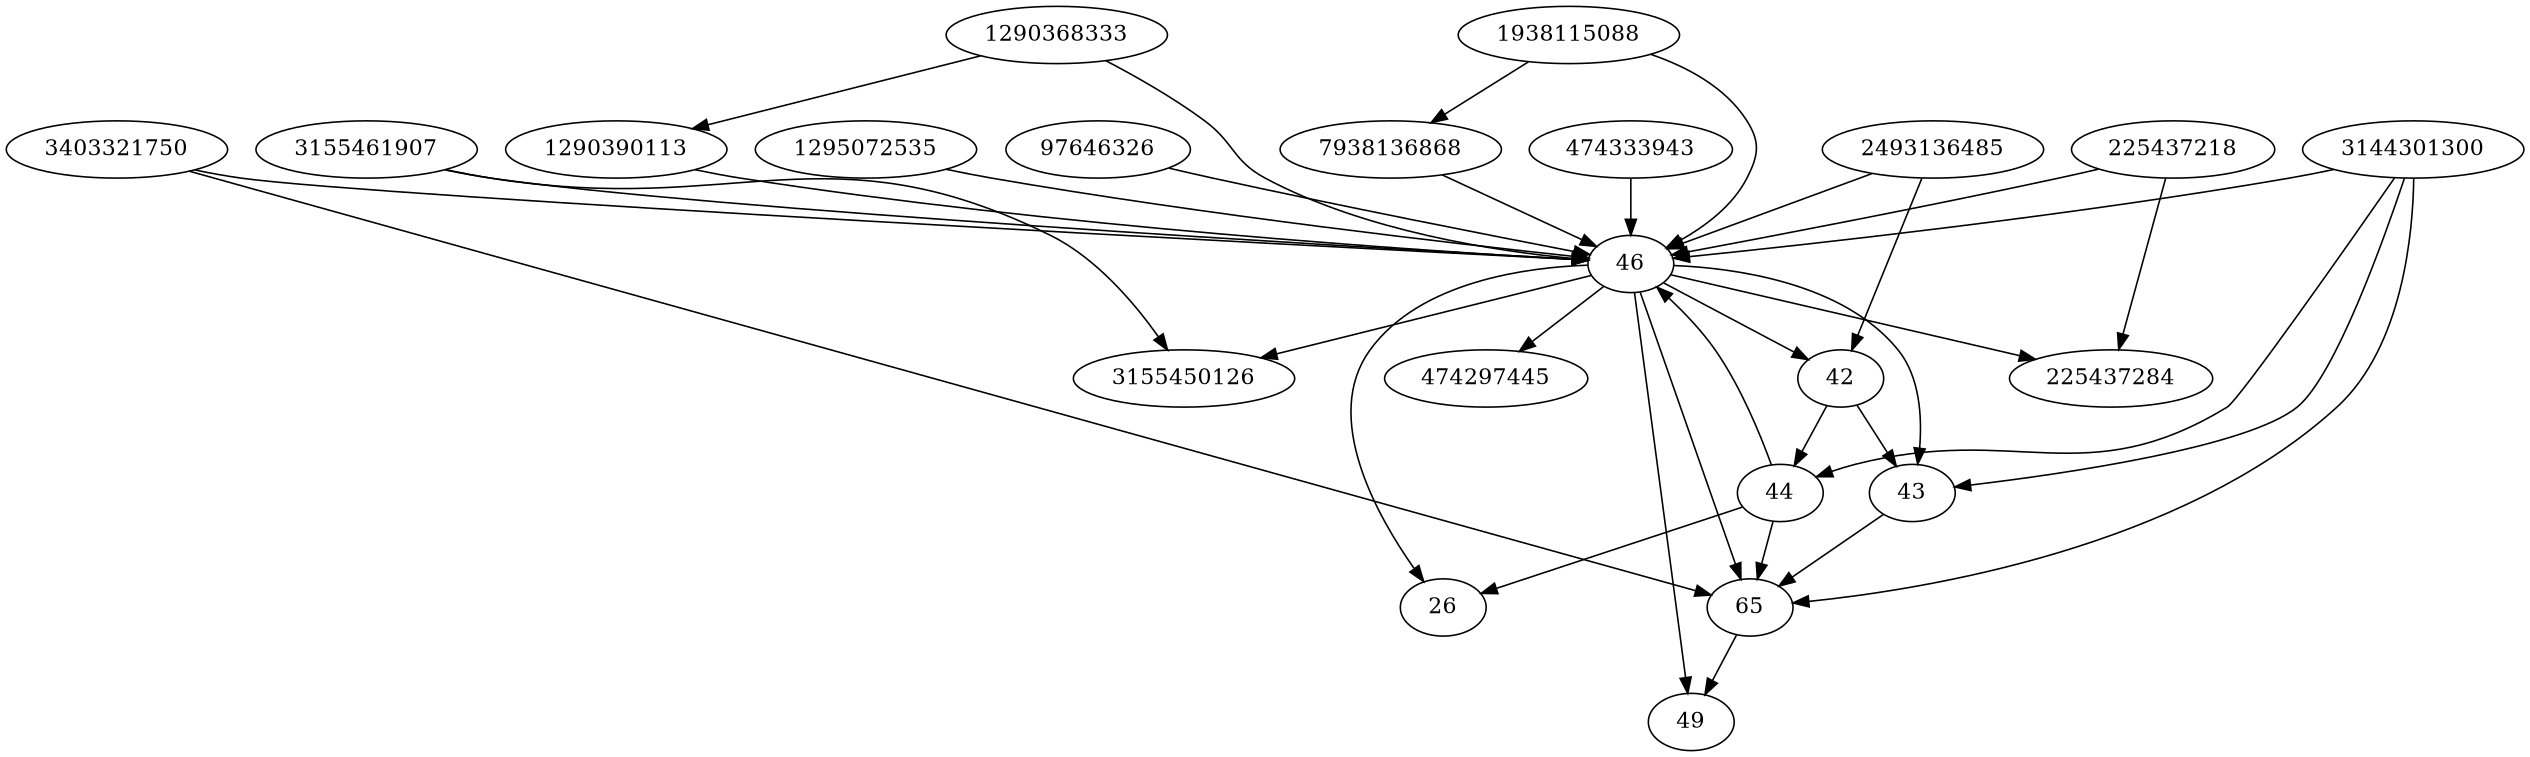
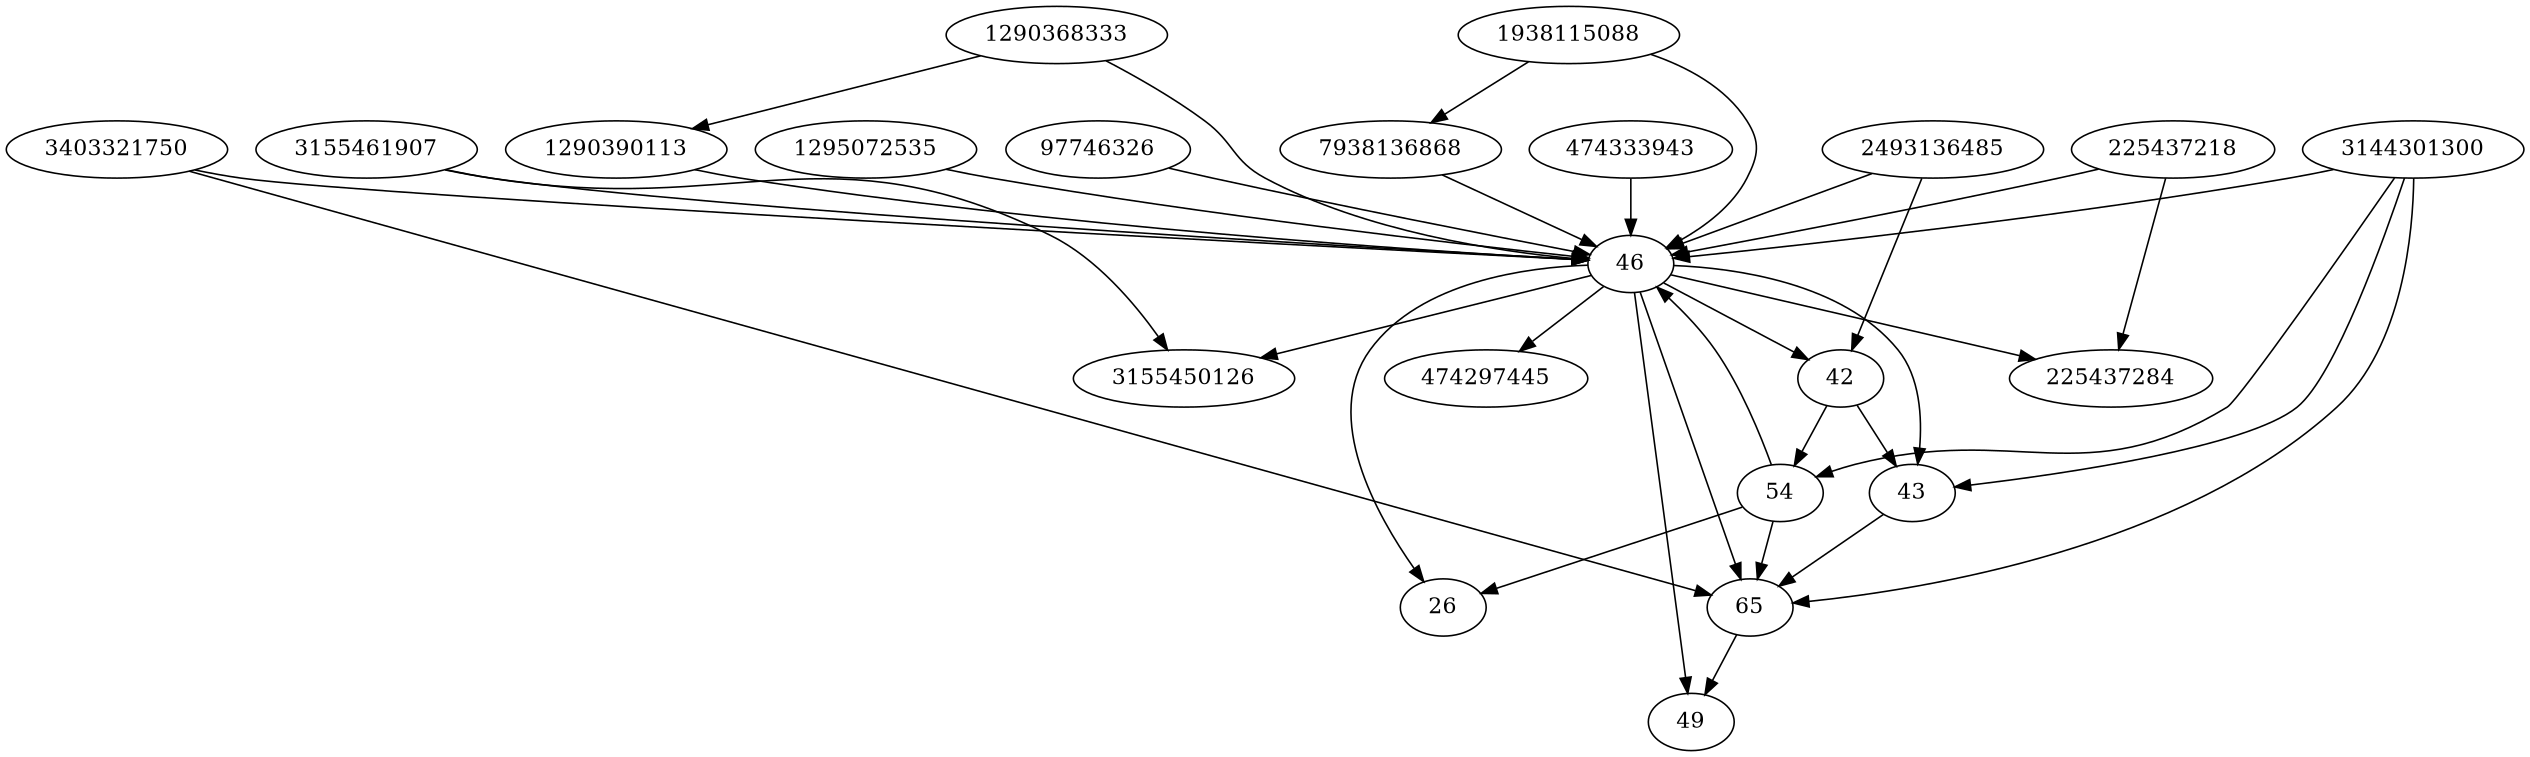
node "97646326": label "97646326" -> "97746326"
node "44": label "44" -> "54"
